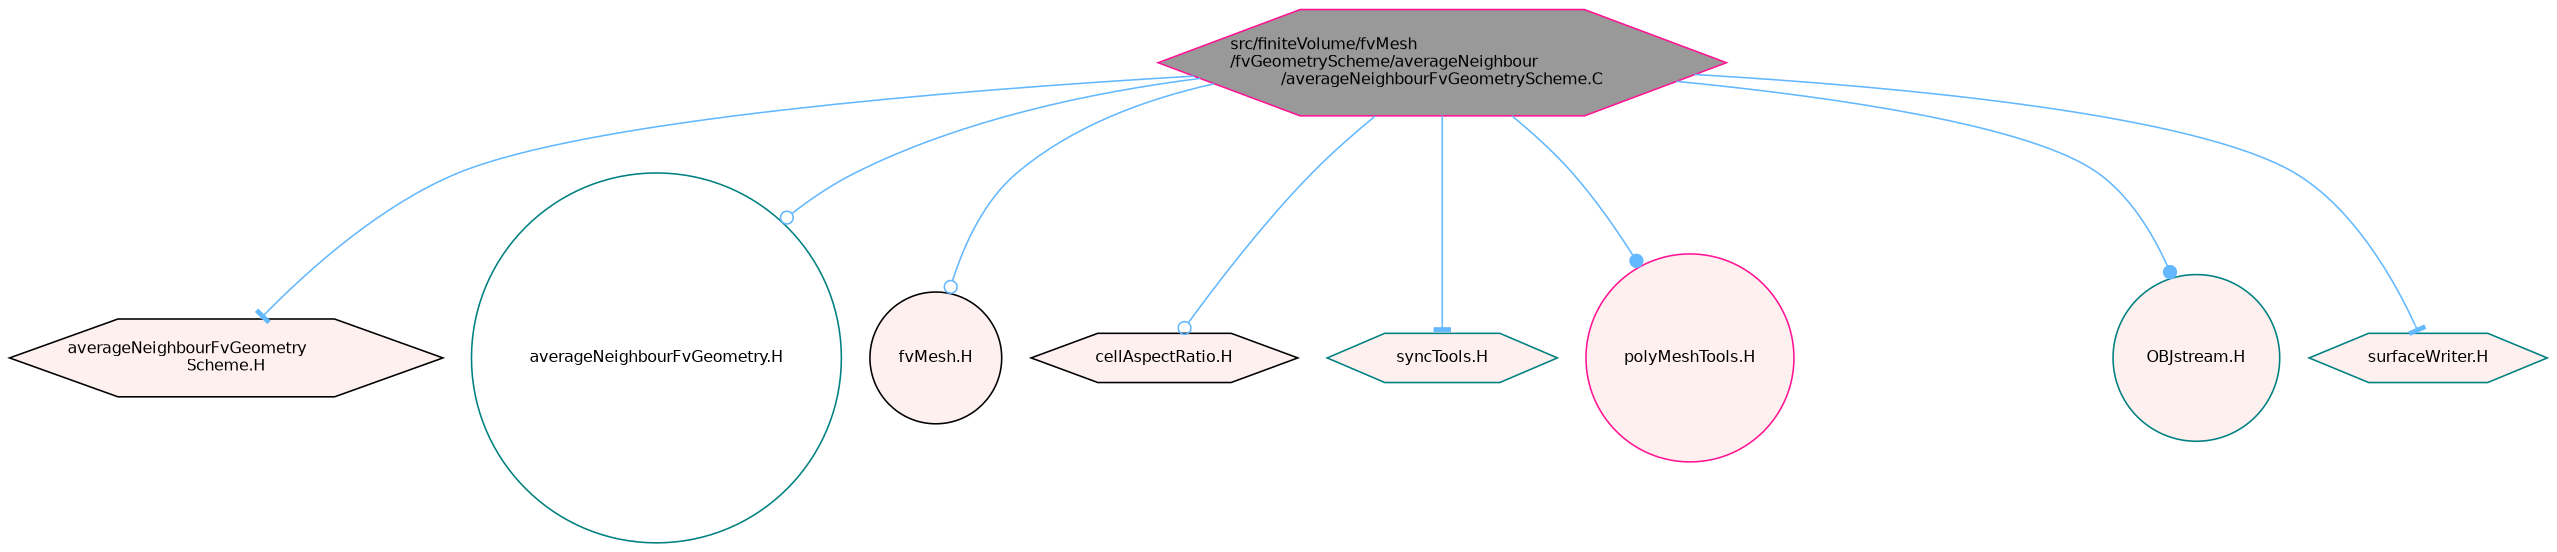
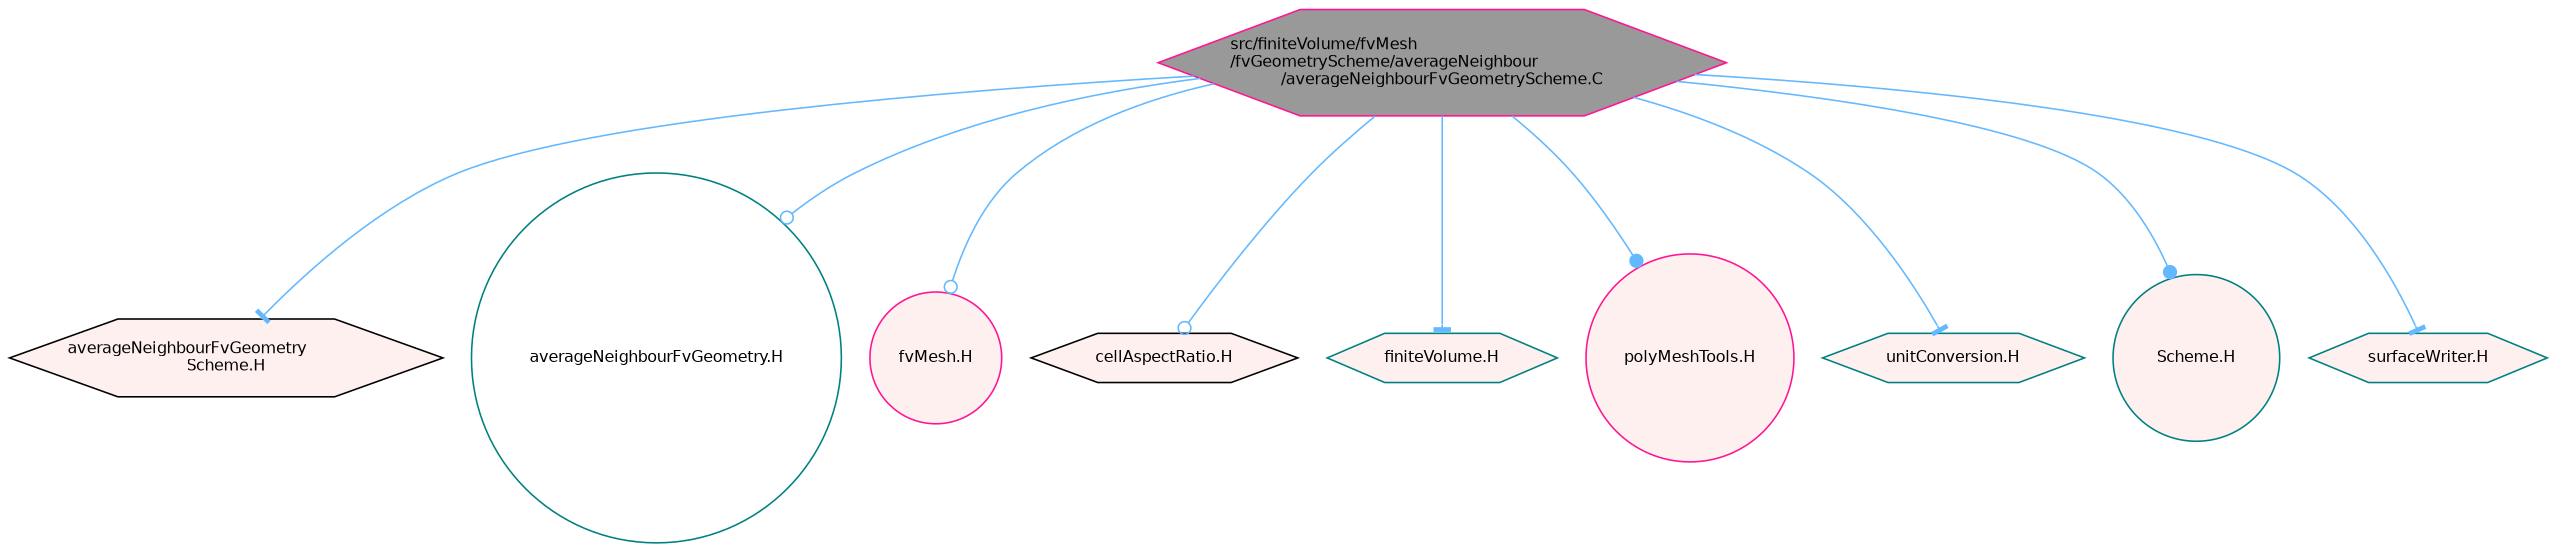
node "fvMesh.H": color black -> deeppink
node "syncTools.H": label "syncTools.H" -> "finiteVolume.H"
node "unitConversion.H": added
node "OBJstream.H": label "OBJstream.H" -> "Scheme.H"
